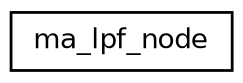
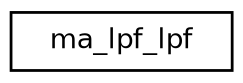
node "ma_lpf_node": label "ma_lpf_node" -> "ma_lpf_lpf"
